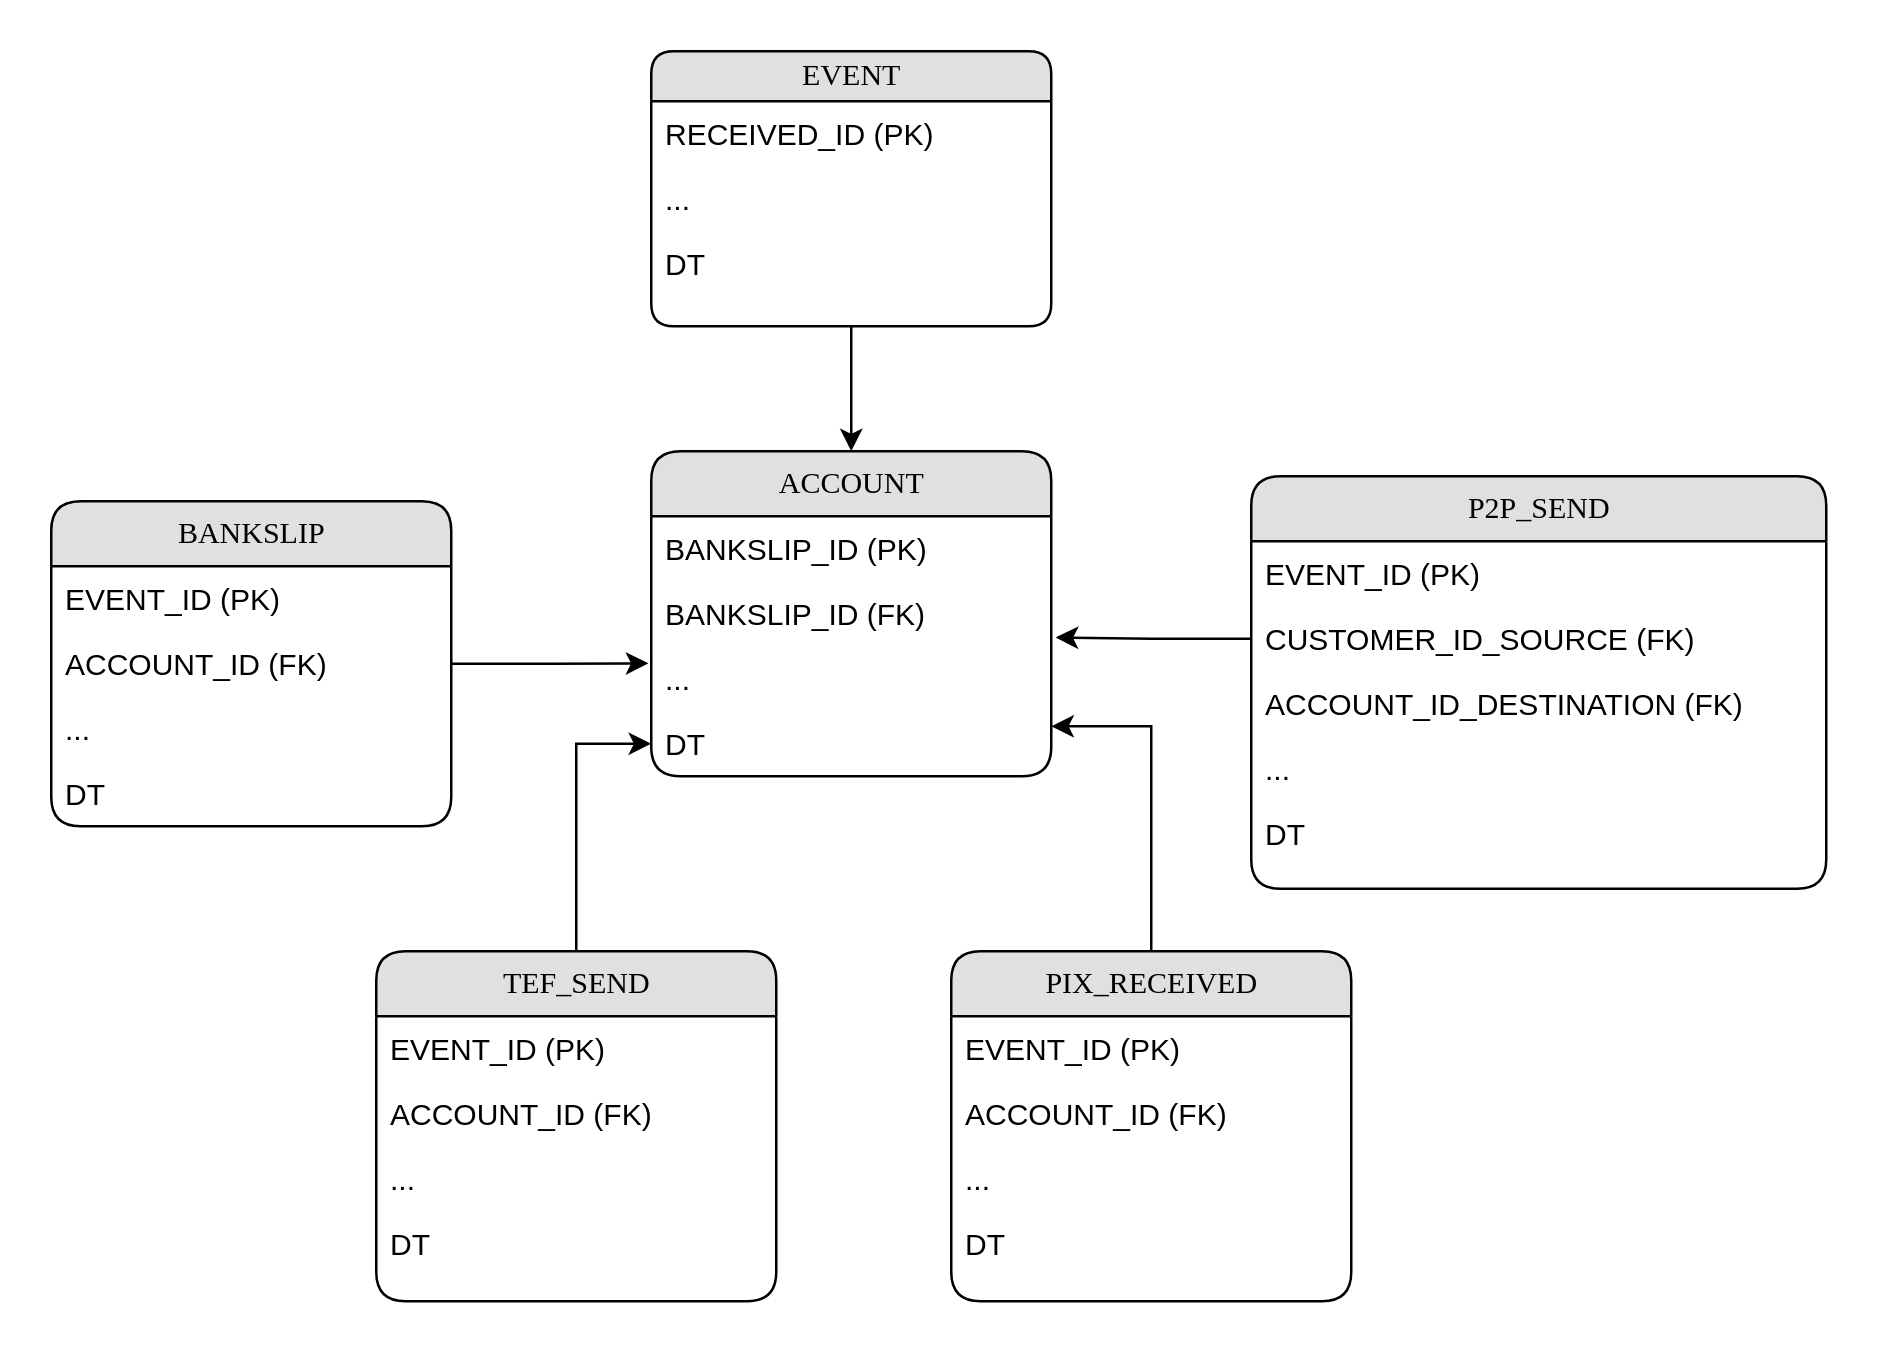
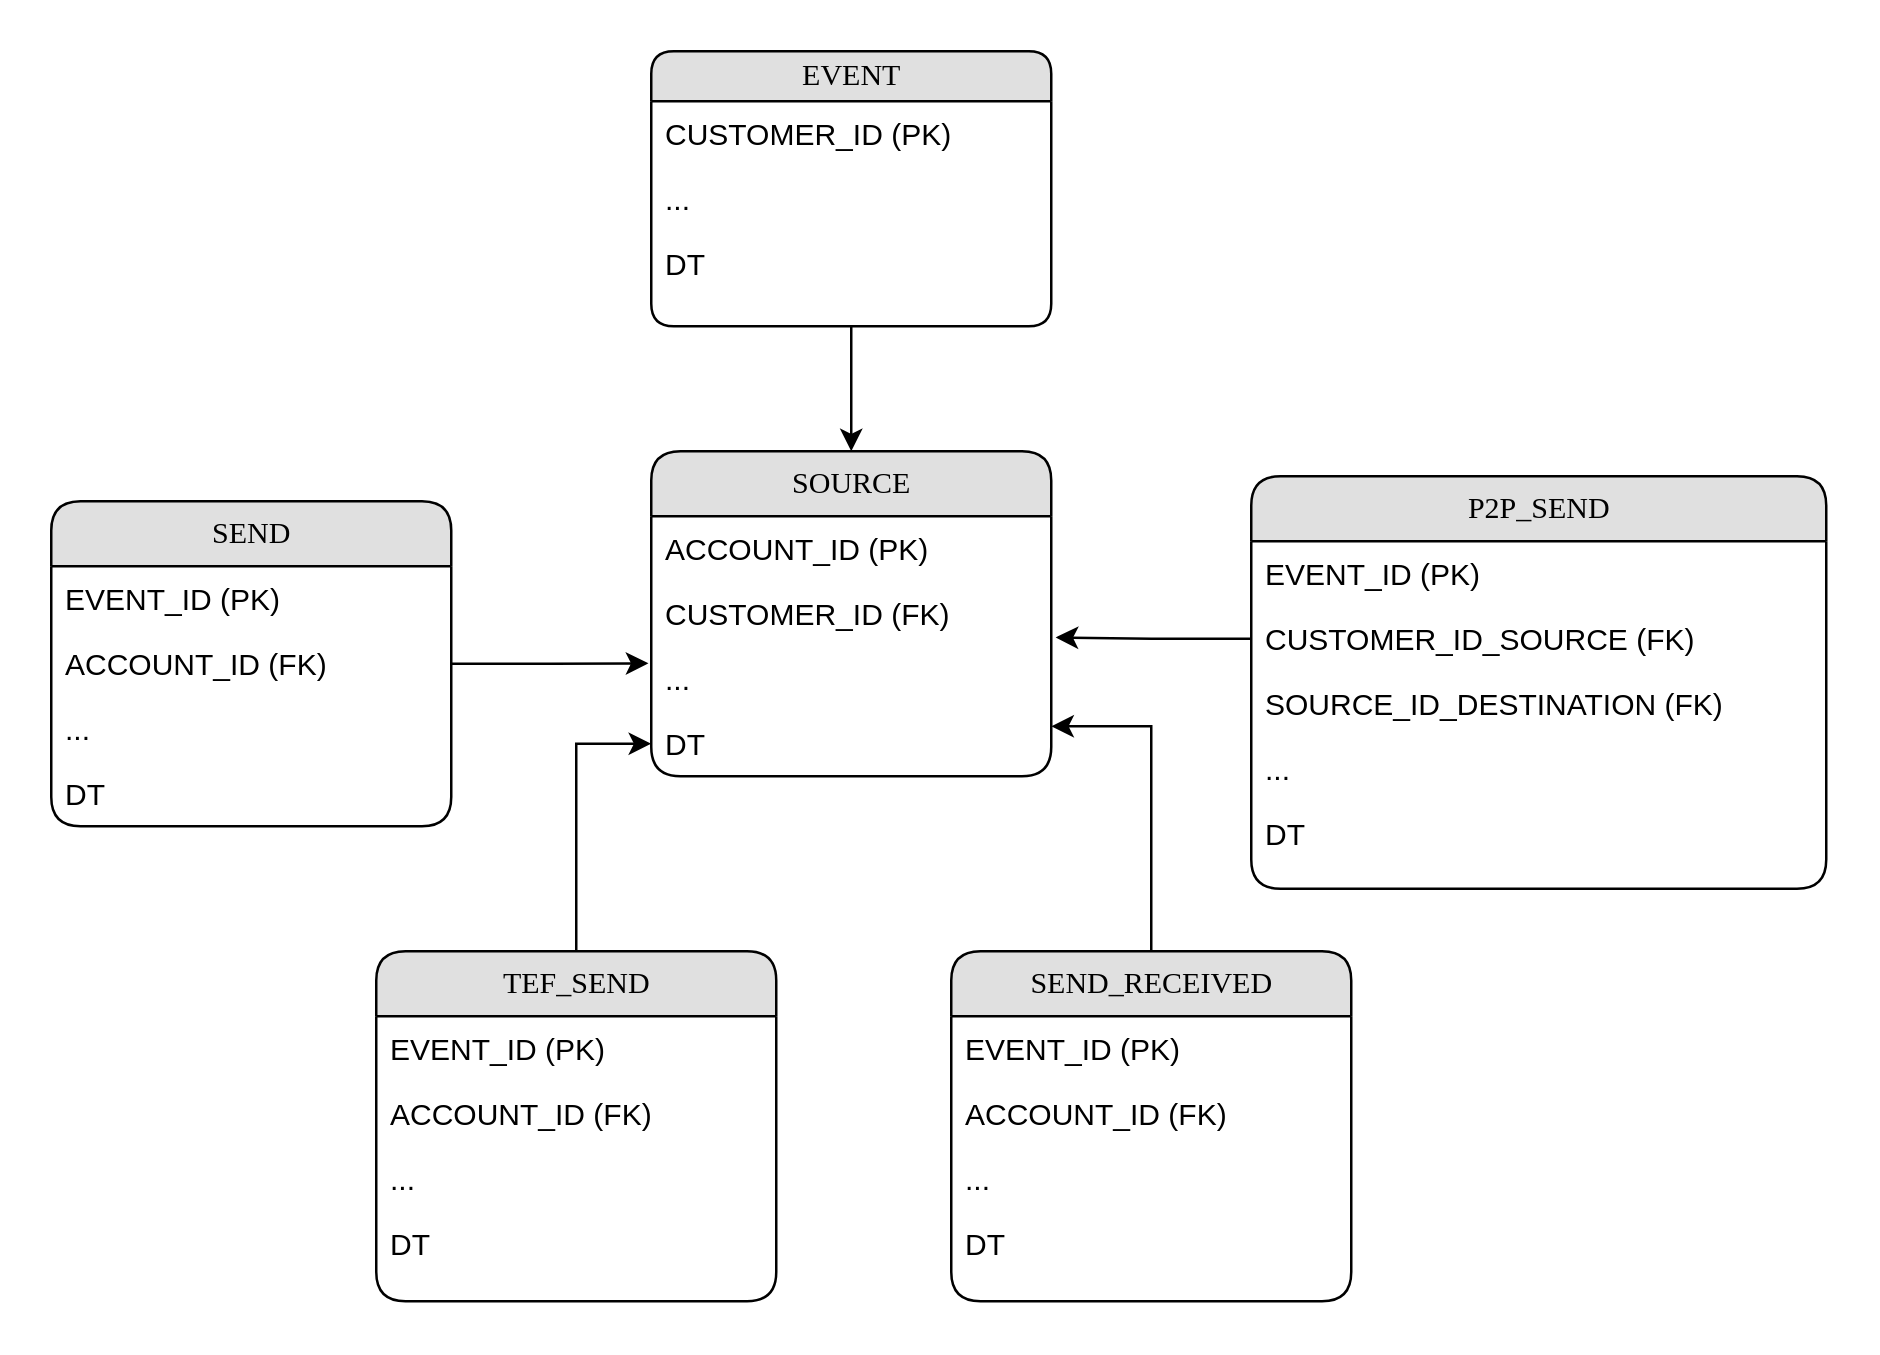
node "RECEIVED_ID (PK)": label "RECEIVED_ID (PK)" -> "CUSTOMER_ID (PK)"
node "ACCOUNT": label "ACCOUNT" -> "SOURCE"
node "BANKSLIP": label "BANKSLIP" -> "SEND"
node "BANKSLIP_ID (PK)": label "BANKSLIP_ID (PK)" -> "ACCOUNT_ID (PK)"
node "BANKSLIP_ID (FK)": label "BANKSLIP_ID (FK)" -> "CUSTOMER_ID (FK)"
node "ACCOUNT_ID_DESTINATION (FK) ....": label "ACCOUNT_ID_DESTINATION (FK) ...." -> "SOURCE_ID_DESTINATION (FK) ...."
node "PIX_RECEIVED": label "PIX_RECEIVED" -> "SEND_RECEIVED"
